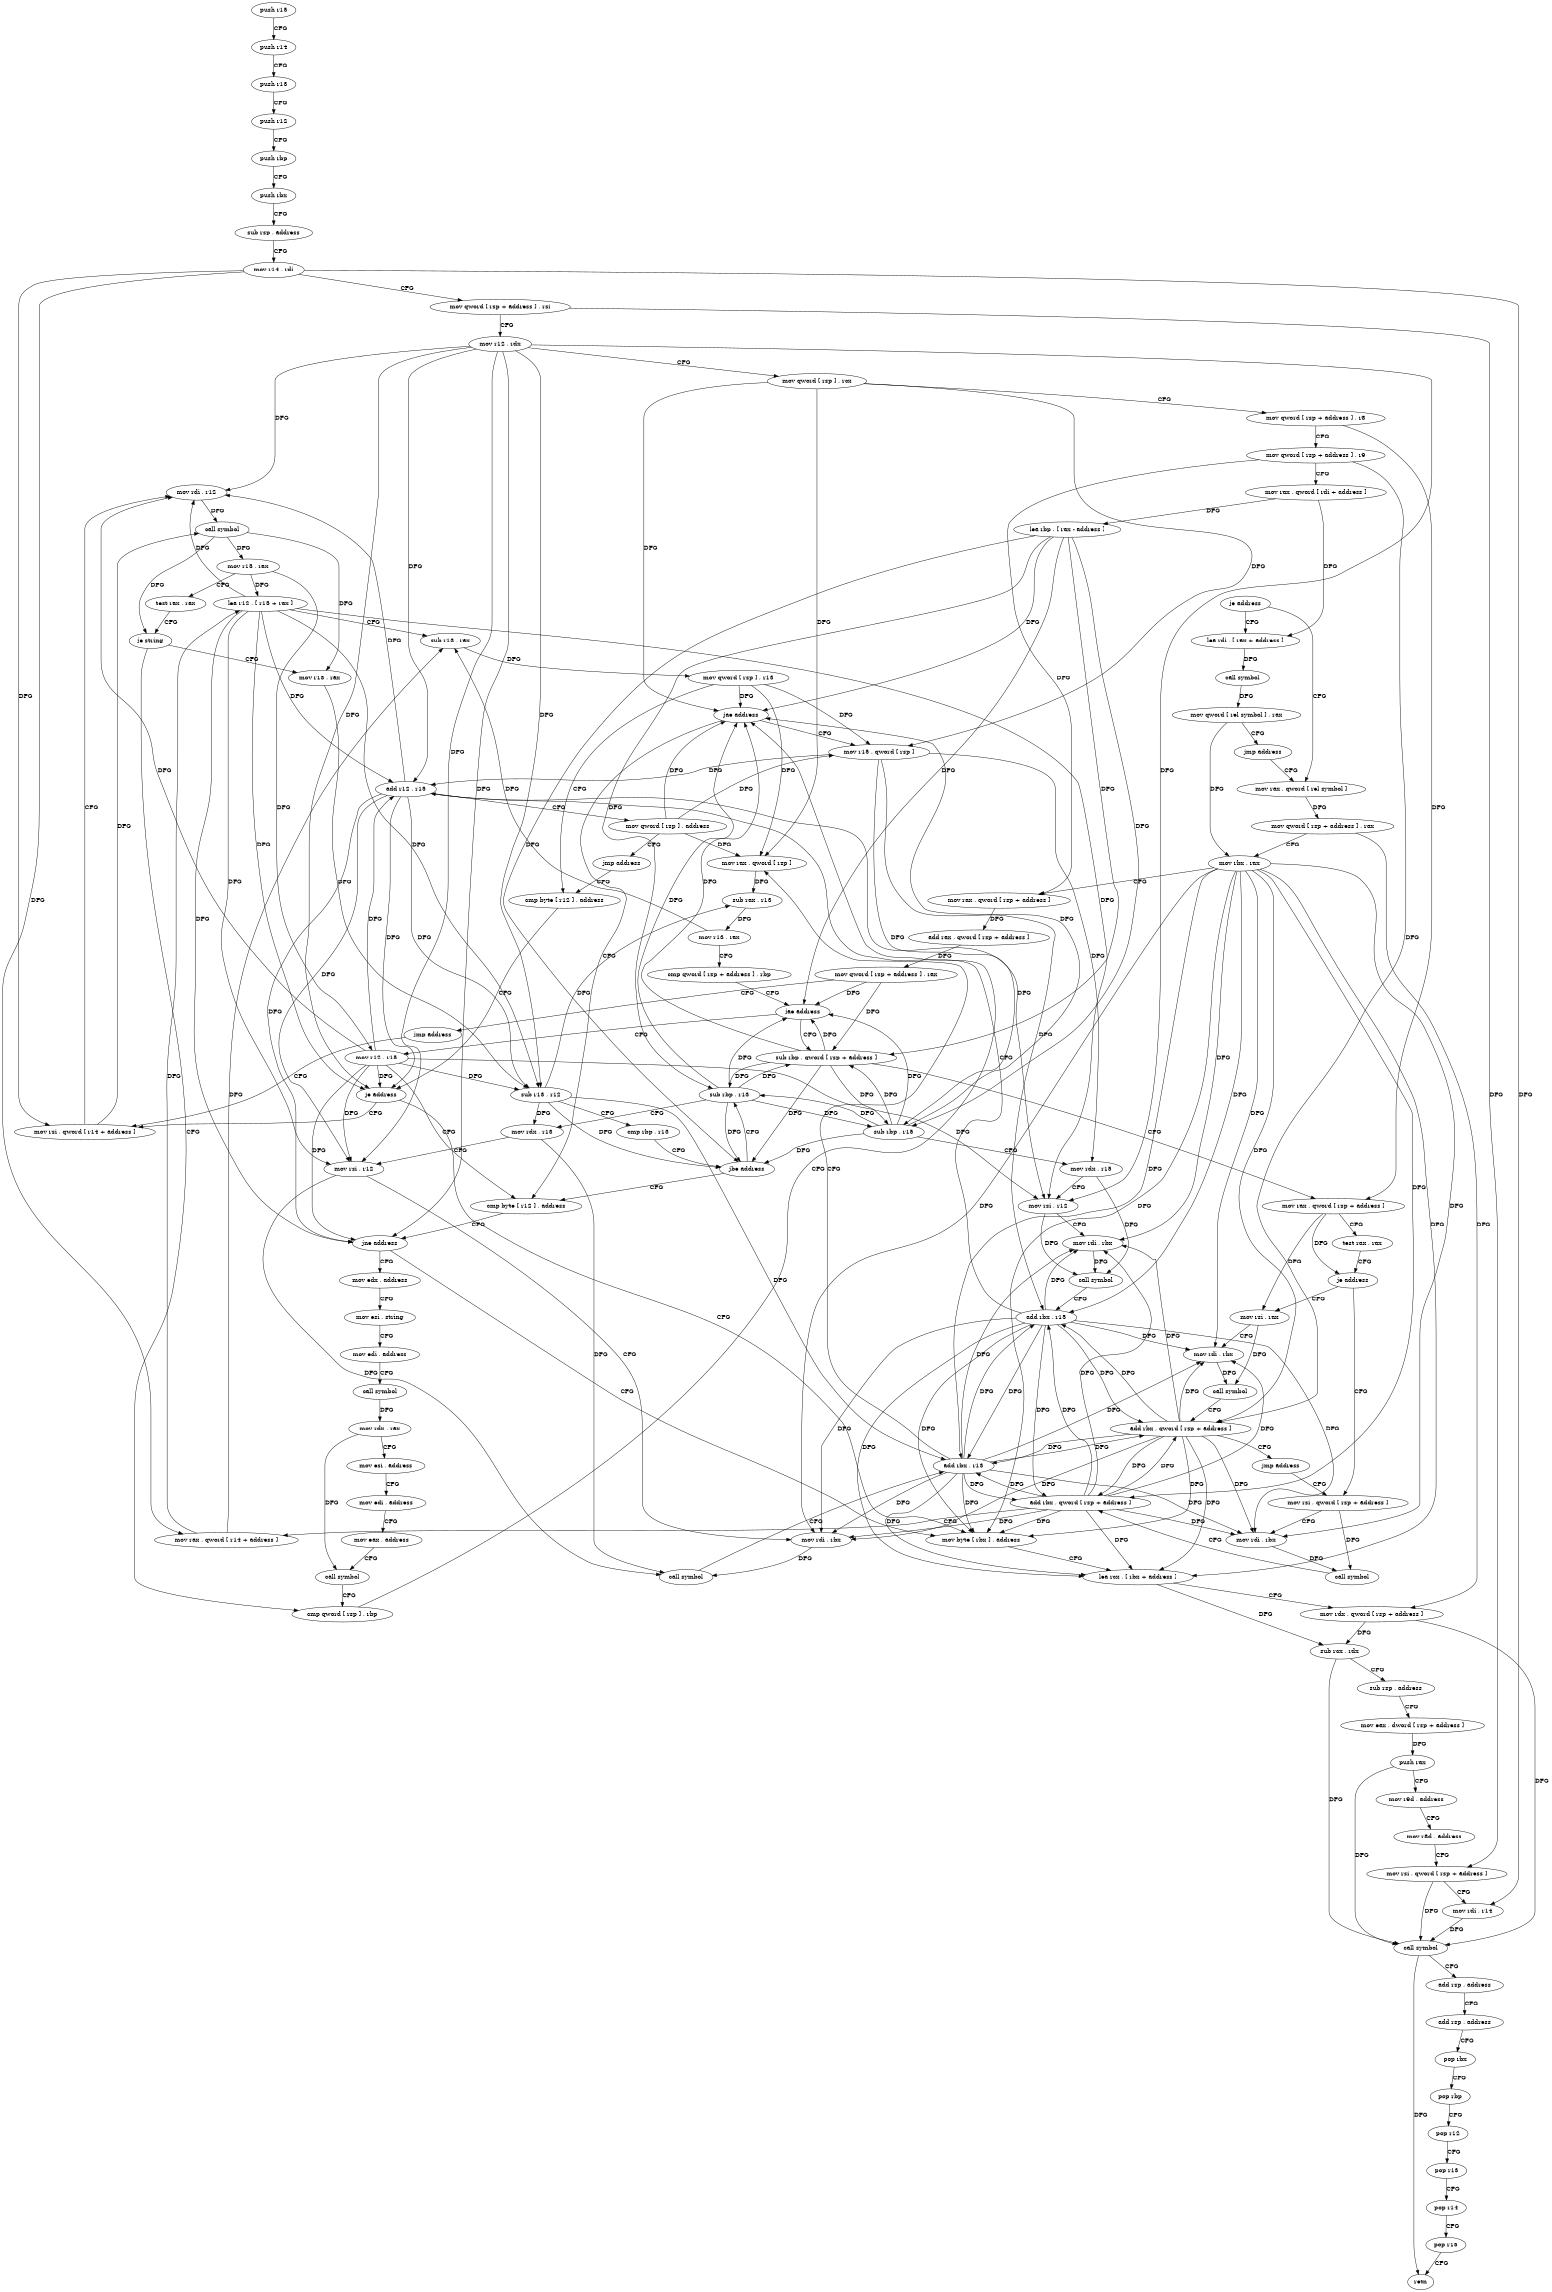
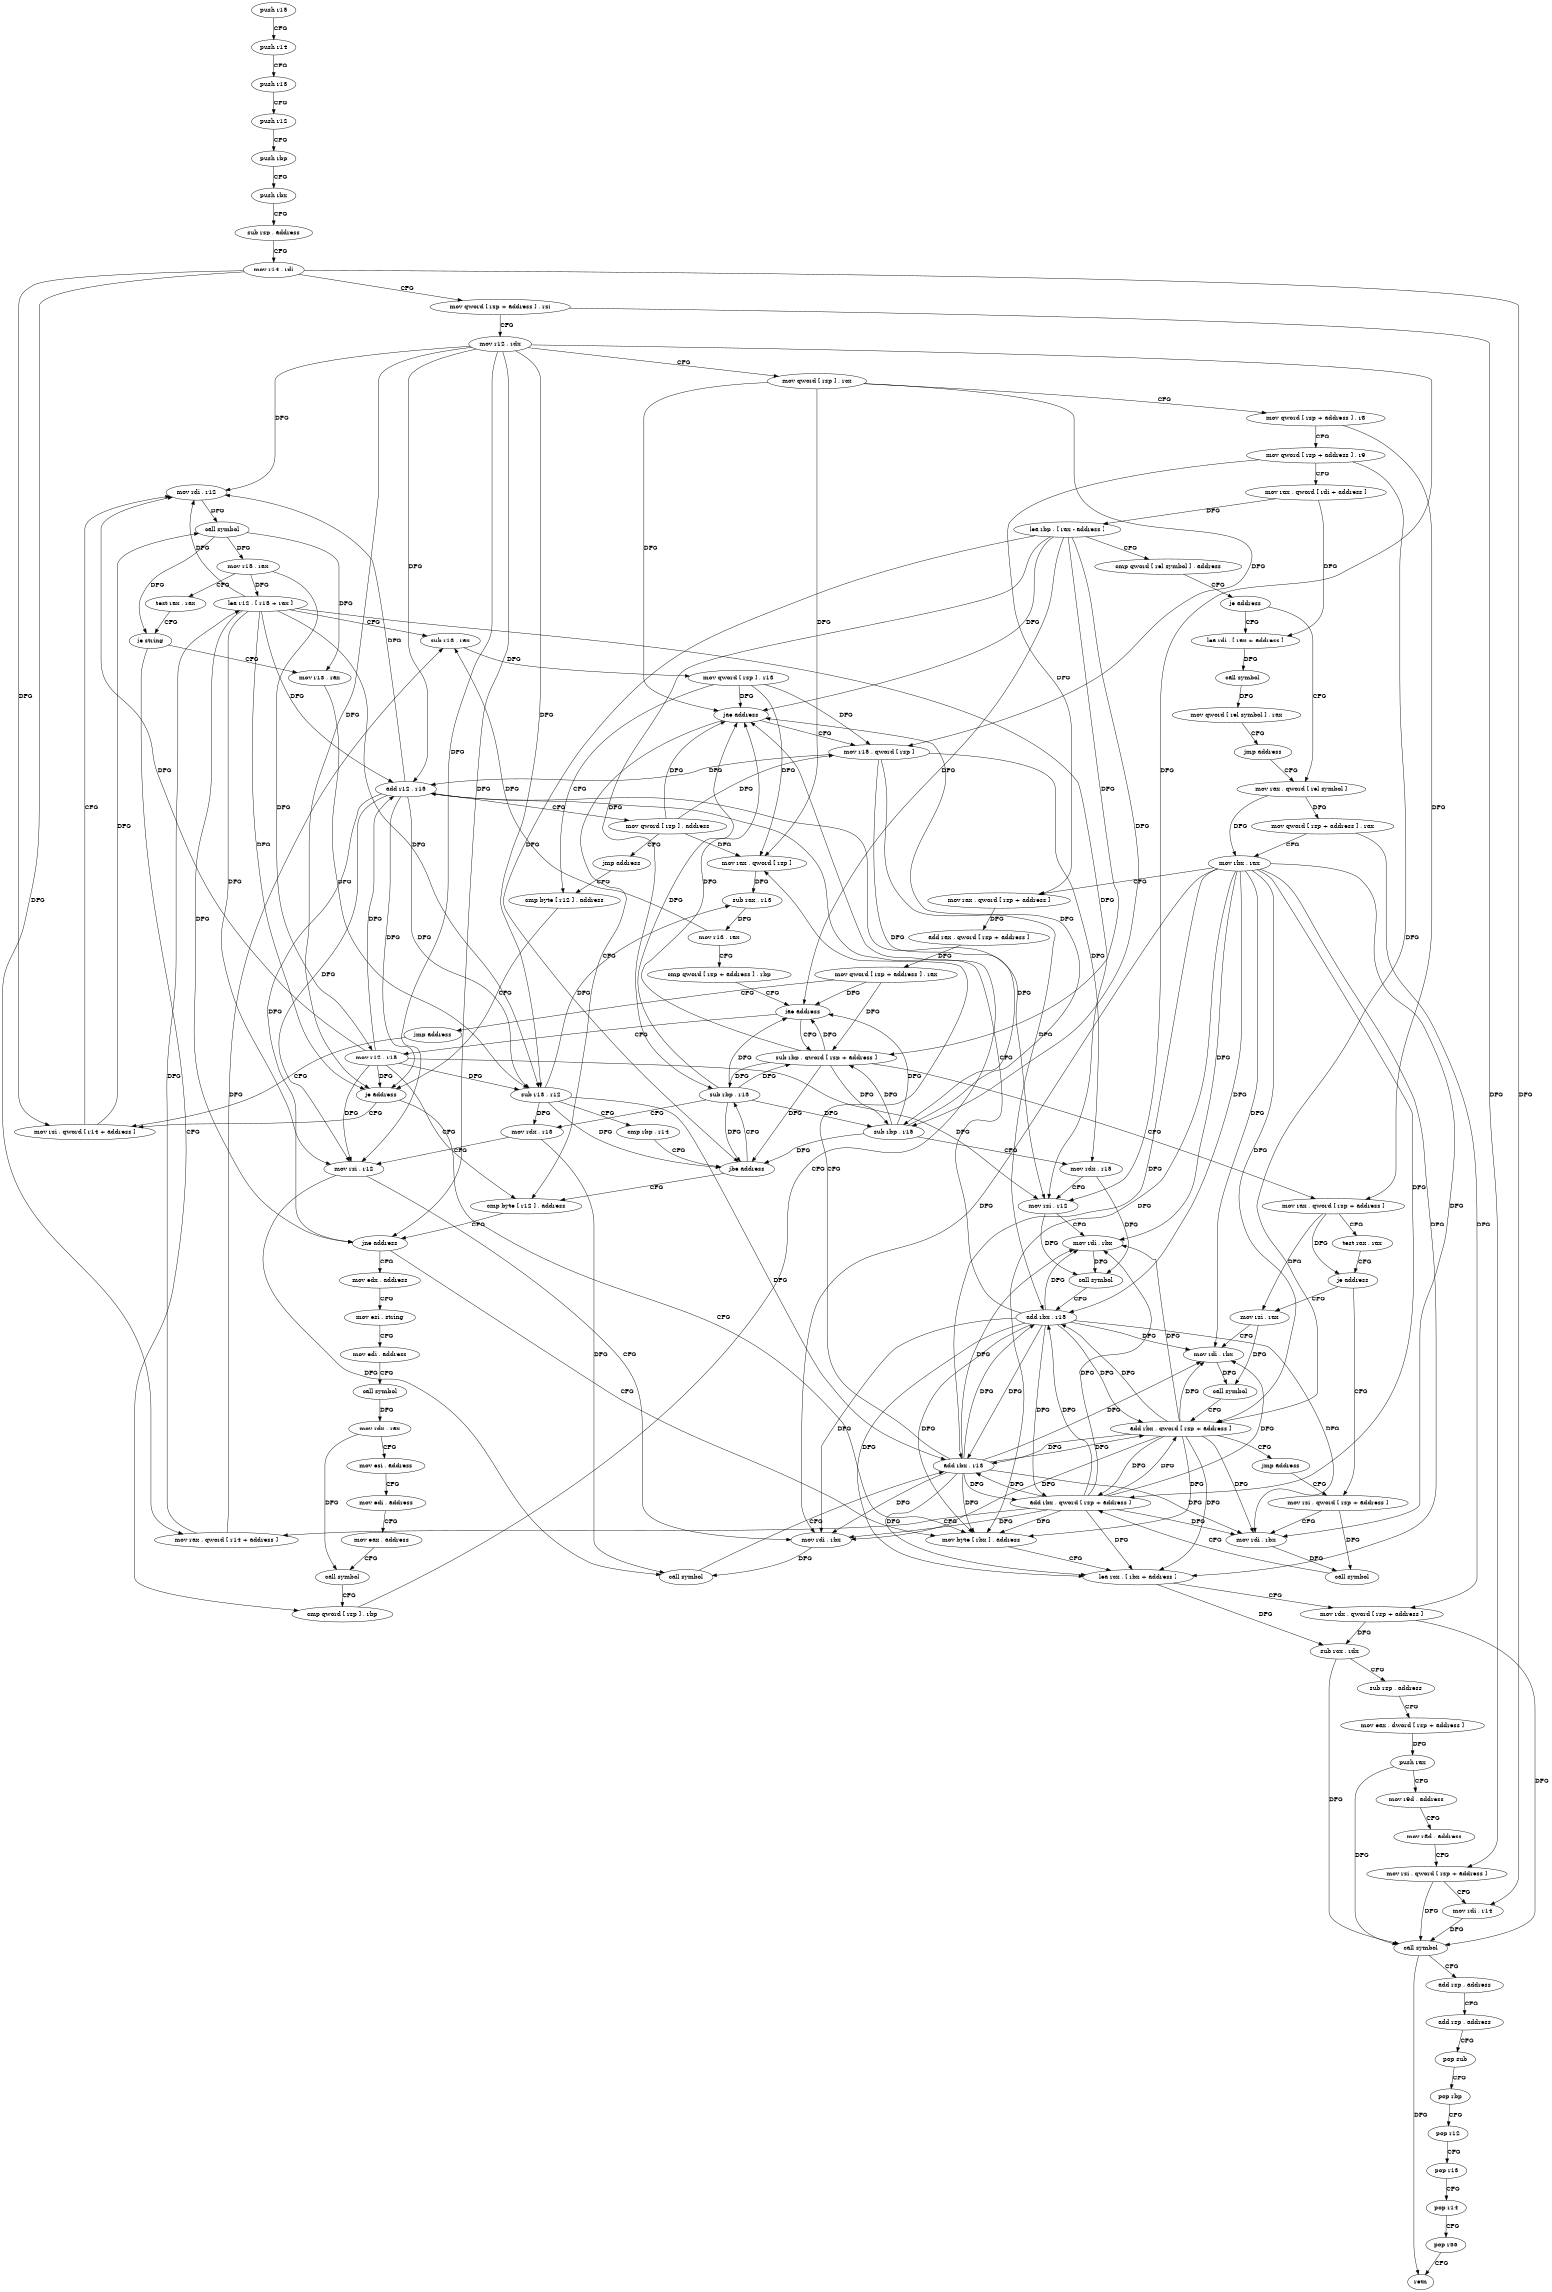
node "cmp qword [ rel symbol ] , address": added
edge "mov qword [ rel symbol ] , rax" -> "mov rbx , rax": now "mov rax , qword [ rel symbol ]" -> "mov rbx , rax"
edge "sub rbp , r15" -> "sub rbp , r13": removed, label "DFG"
node "cmp rbp , r13": label "cmp rbp , r13" -> "cmp rbp , r14"
edge "mov r12 , r15" -> "jne address": removed, label "DFG"
node "pop rbx": label "pop rbx" -> "pop sub"
node "pop r15": label "pop r15" -> "pop r55"
